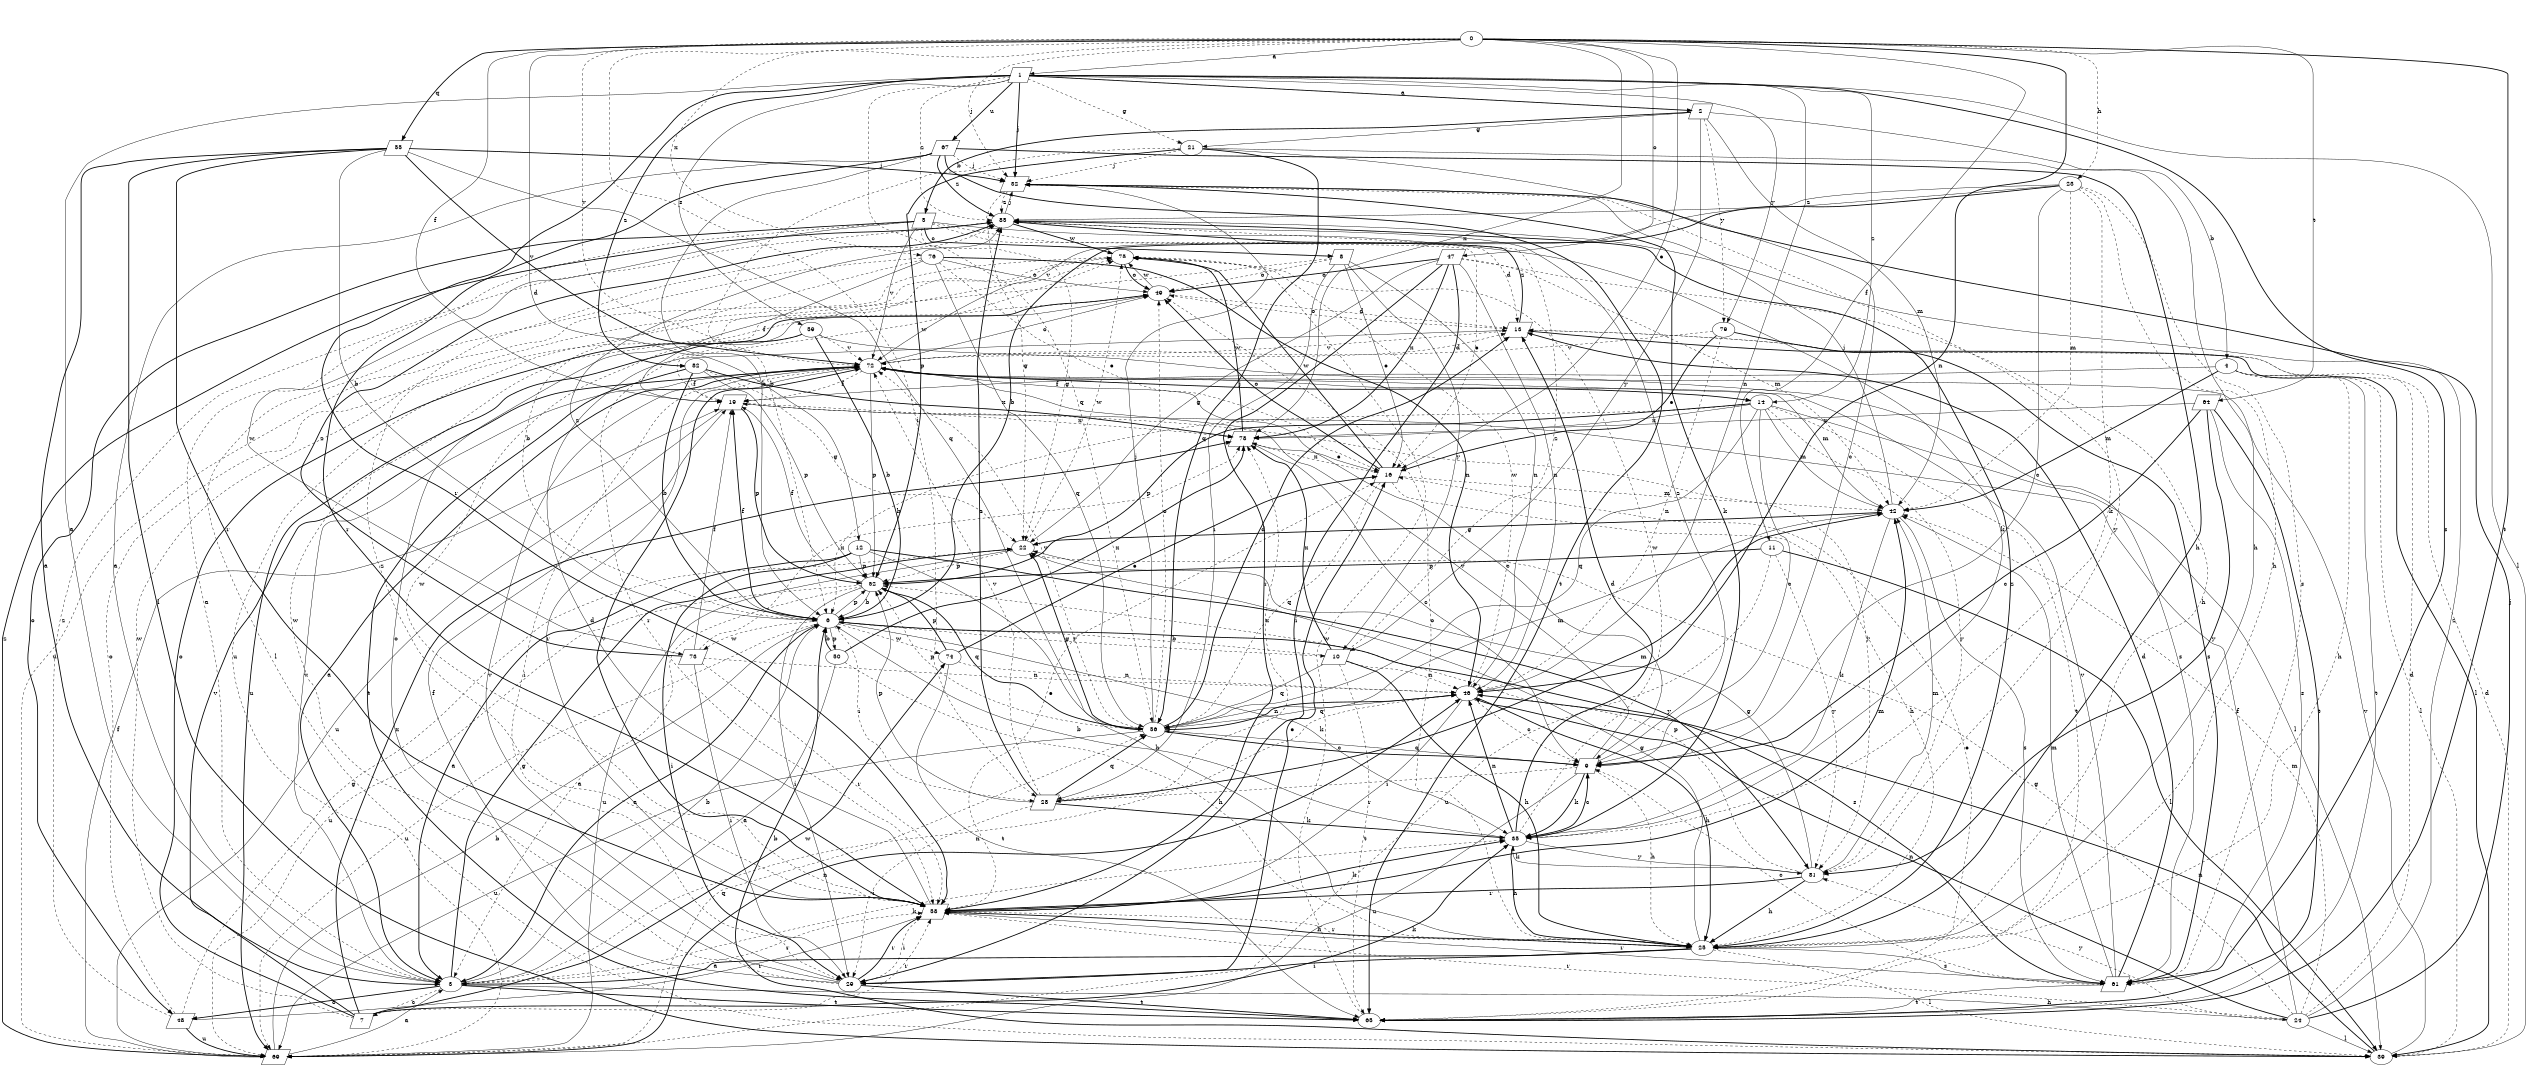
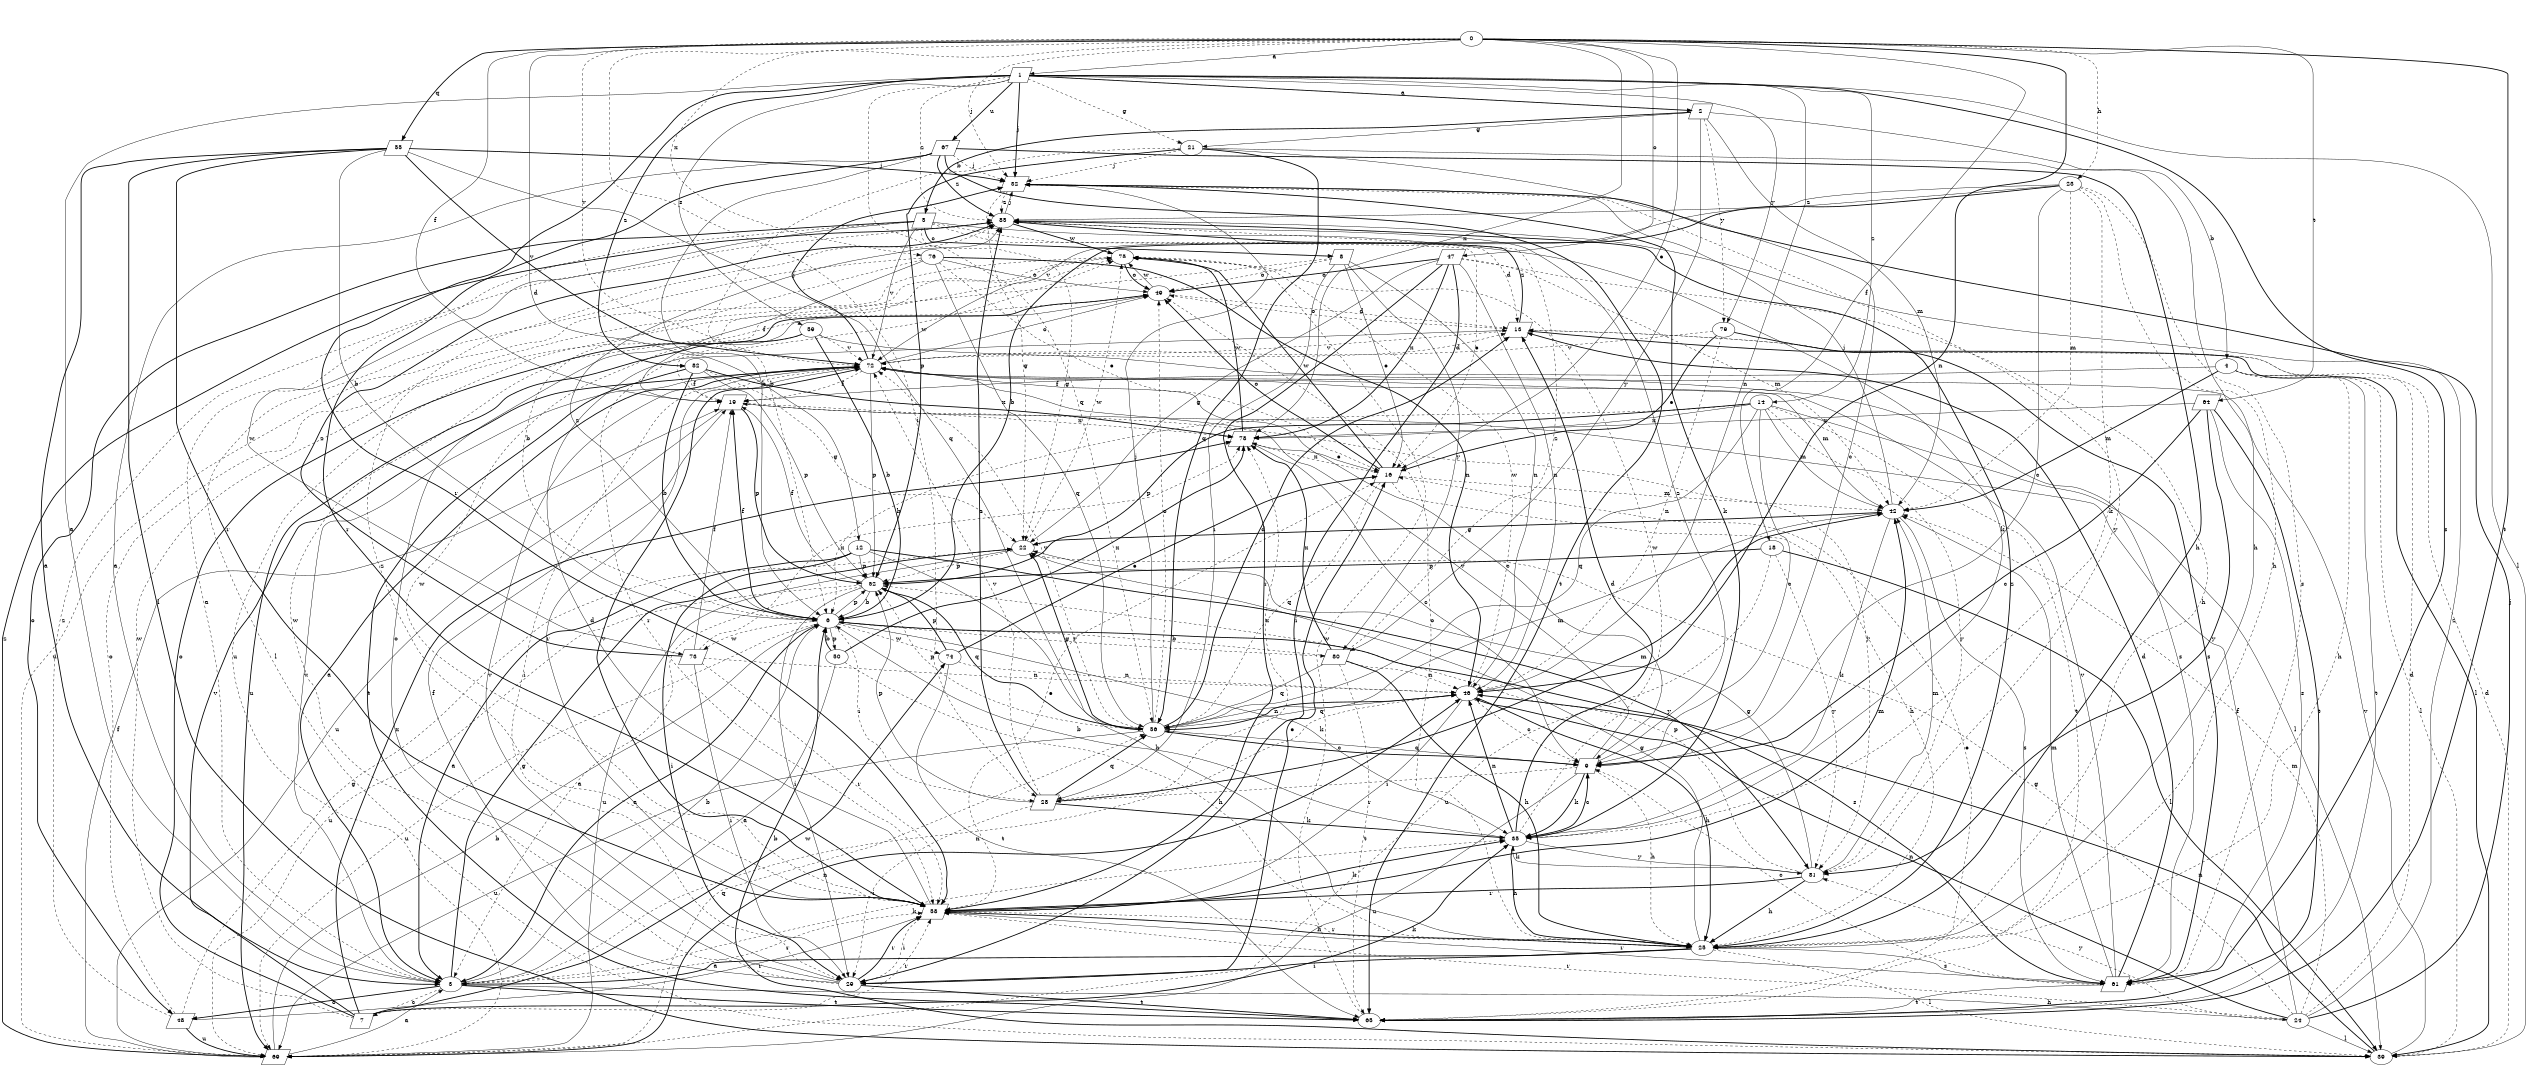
edge "72" -> "14": now "72" -> "32"
node "11": label "11" -> "18"
node "10": label "10" -> "80"
